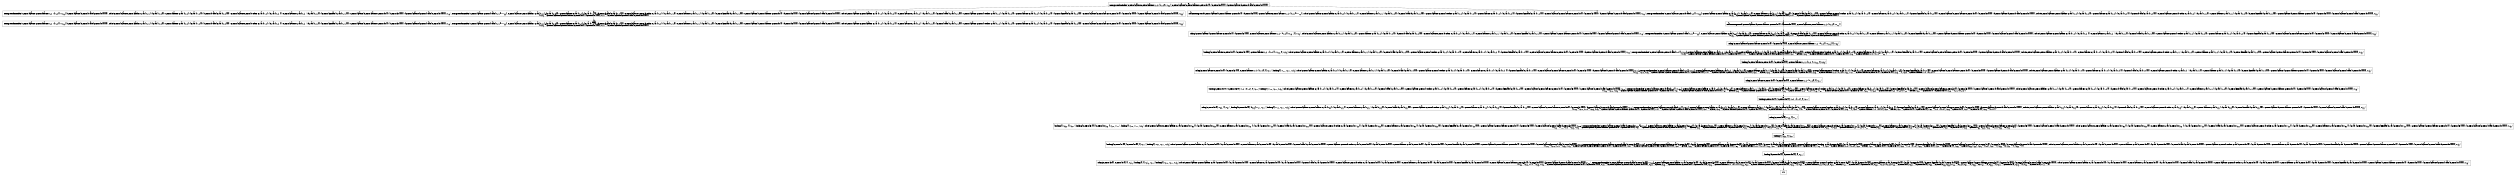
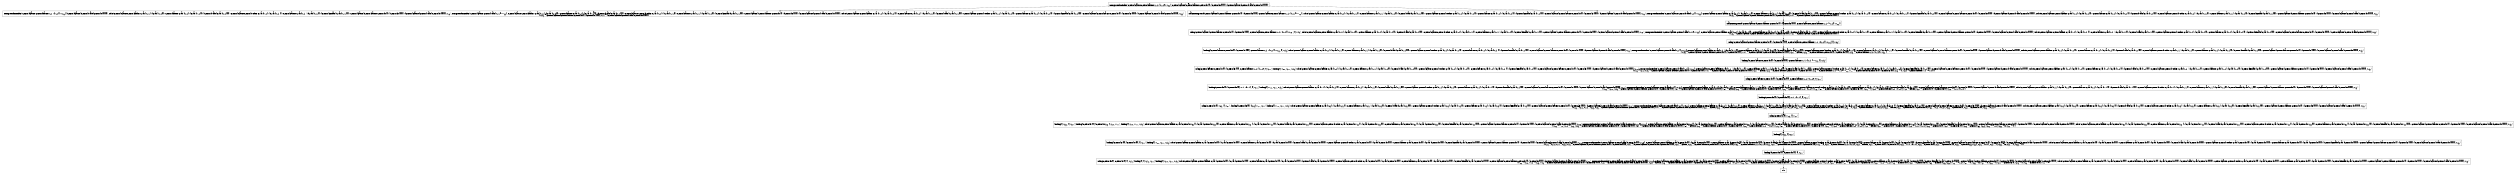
node "Leaf": removed
